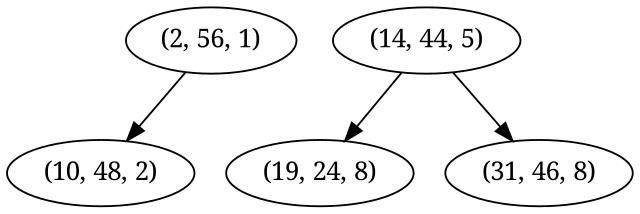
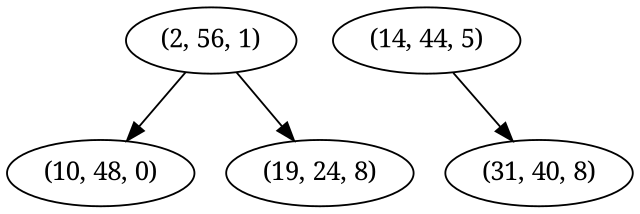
edge "(14, 44, 5)" -> "(19, 24, 8)": now "(2, 56, 1)" -> "(19, 24, 8)"
node "(10, 48, 2)": label "(10, 48, 2)" -> "(10, 48, 0)"
node "(31, 46, 8)": label "(31, 46, 8)" -> "(31, 40, 8)"
